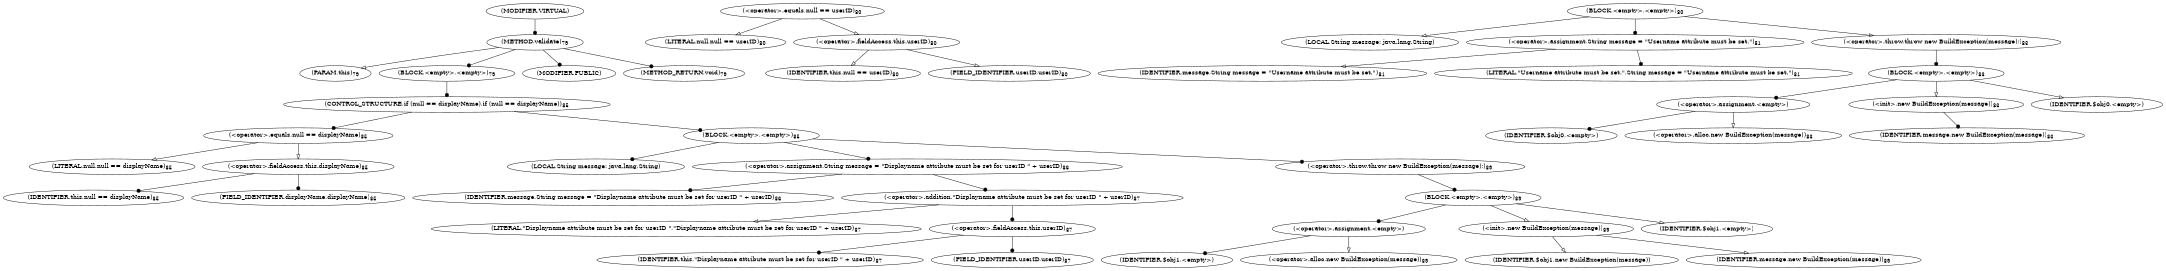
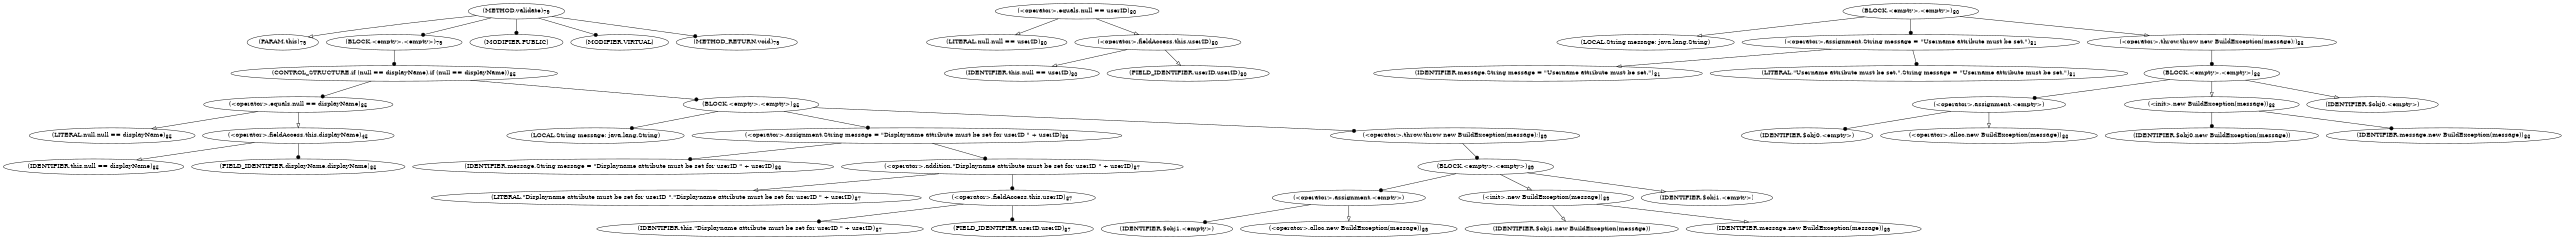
edge "(MODIFIER,VIRTUAL)" -> "(METHOD,validate)": reversed
node "(IDENTIFIER,$obj0,new BuildException(message))": added
node "(<operator>.fieldAccess,this.displayName)": text "85" -> "45"
edge "(<operator>.fieldAccess,this.displayName)" -> "(IDENTIFIER,this,null == displayName)": arrowhead dot -> onormal
